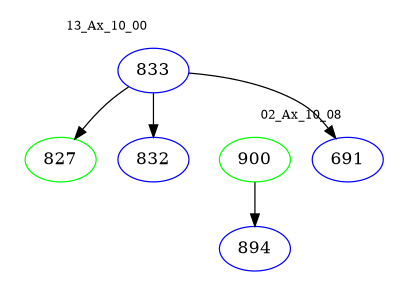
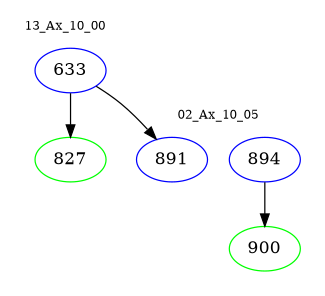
node "833": label "833" -> "633"
cluster "02_Ax_10_08": label "02_Ax_10_08" -> "02_Ax_10_05"
node "832": removed
node "691": label "691" -> "891"
edge "900" -> "894": reversed
